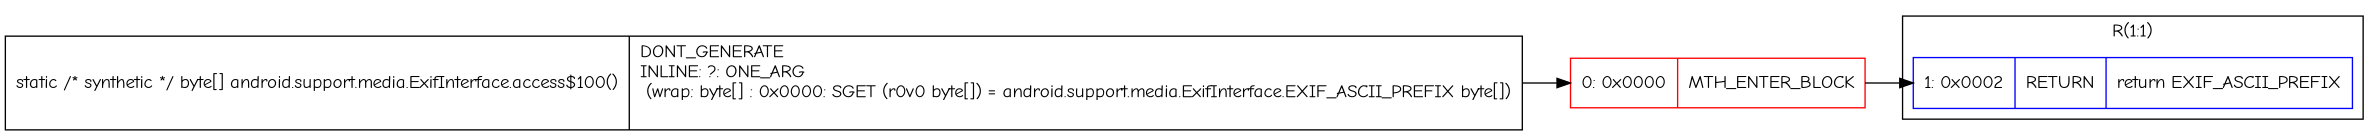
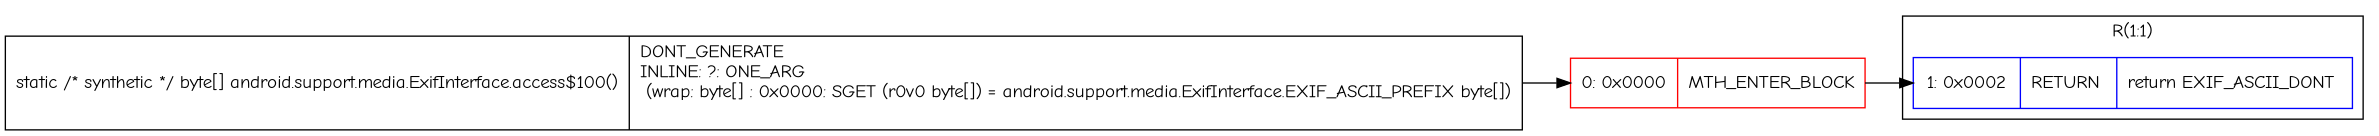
node "1: 0x0002": text "return EXIF_ASCII_PREFIX" -> "return EXIF_ASCII_DONT"
